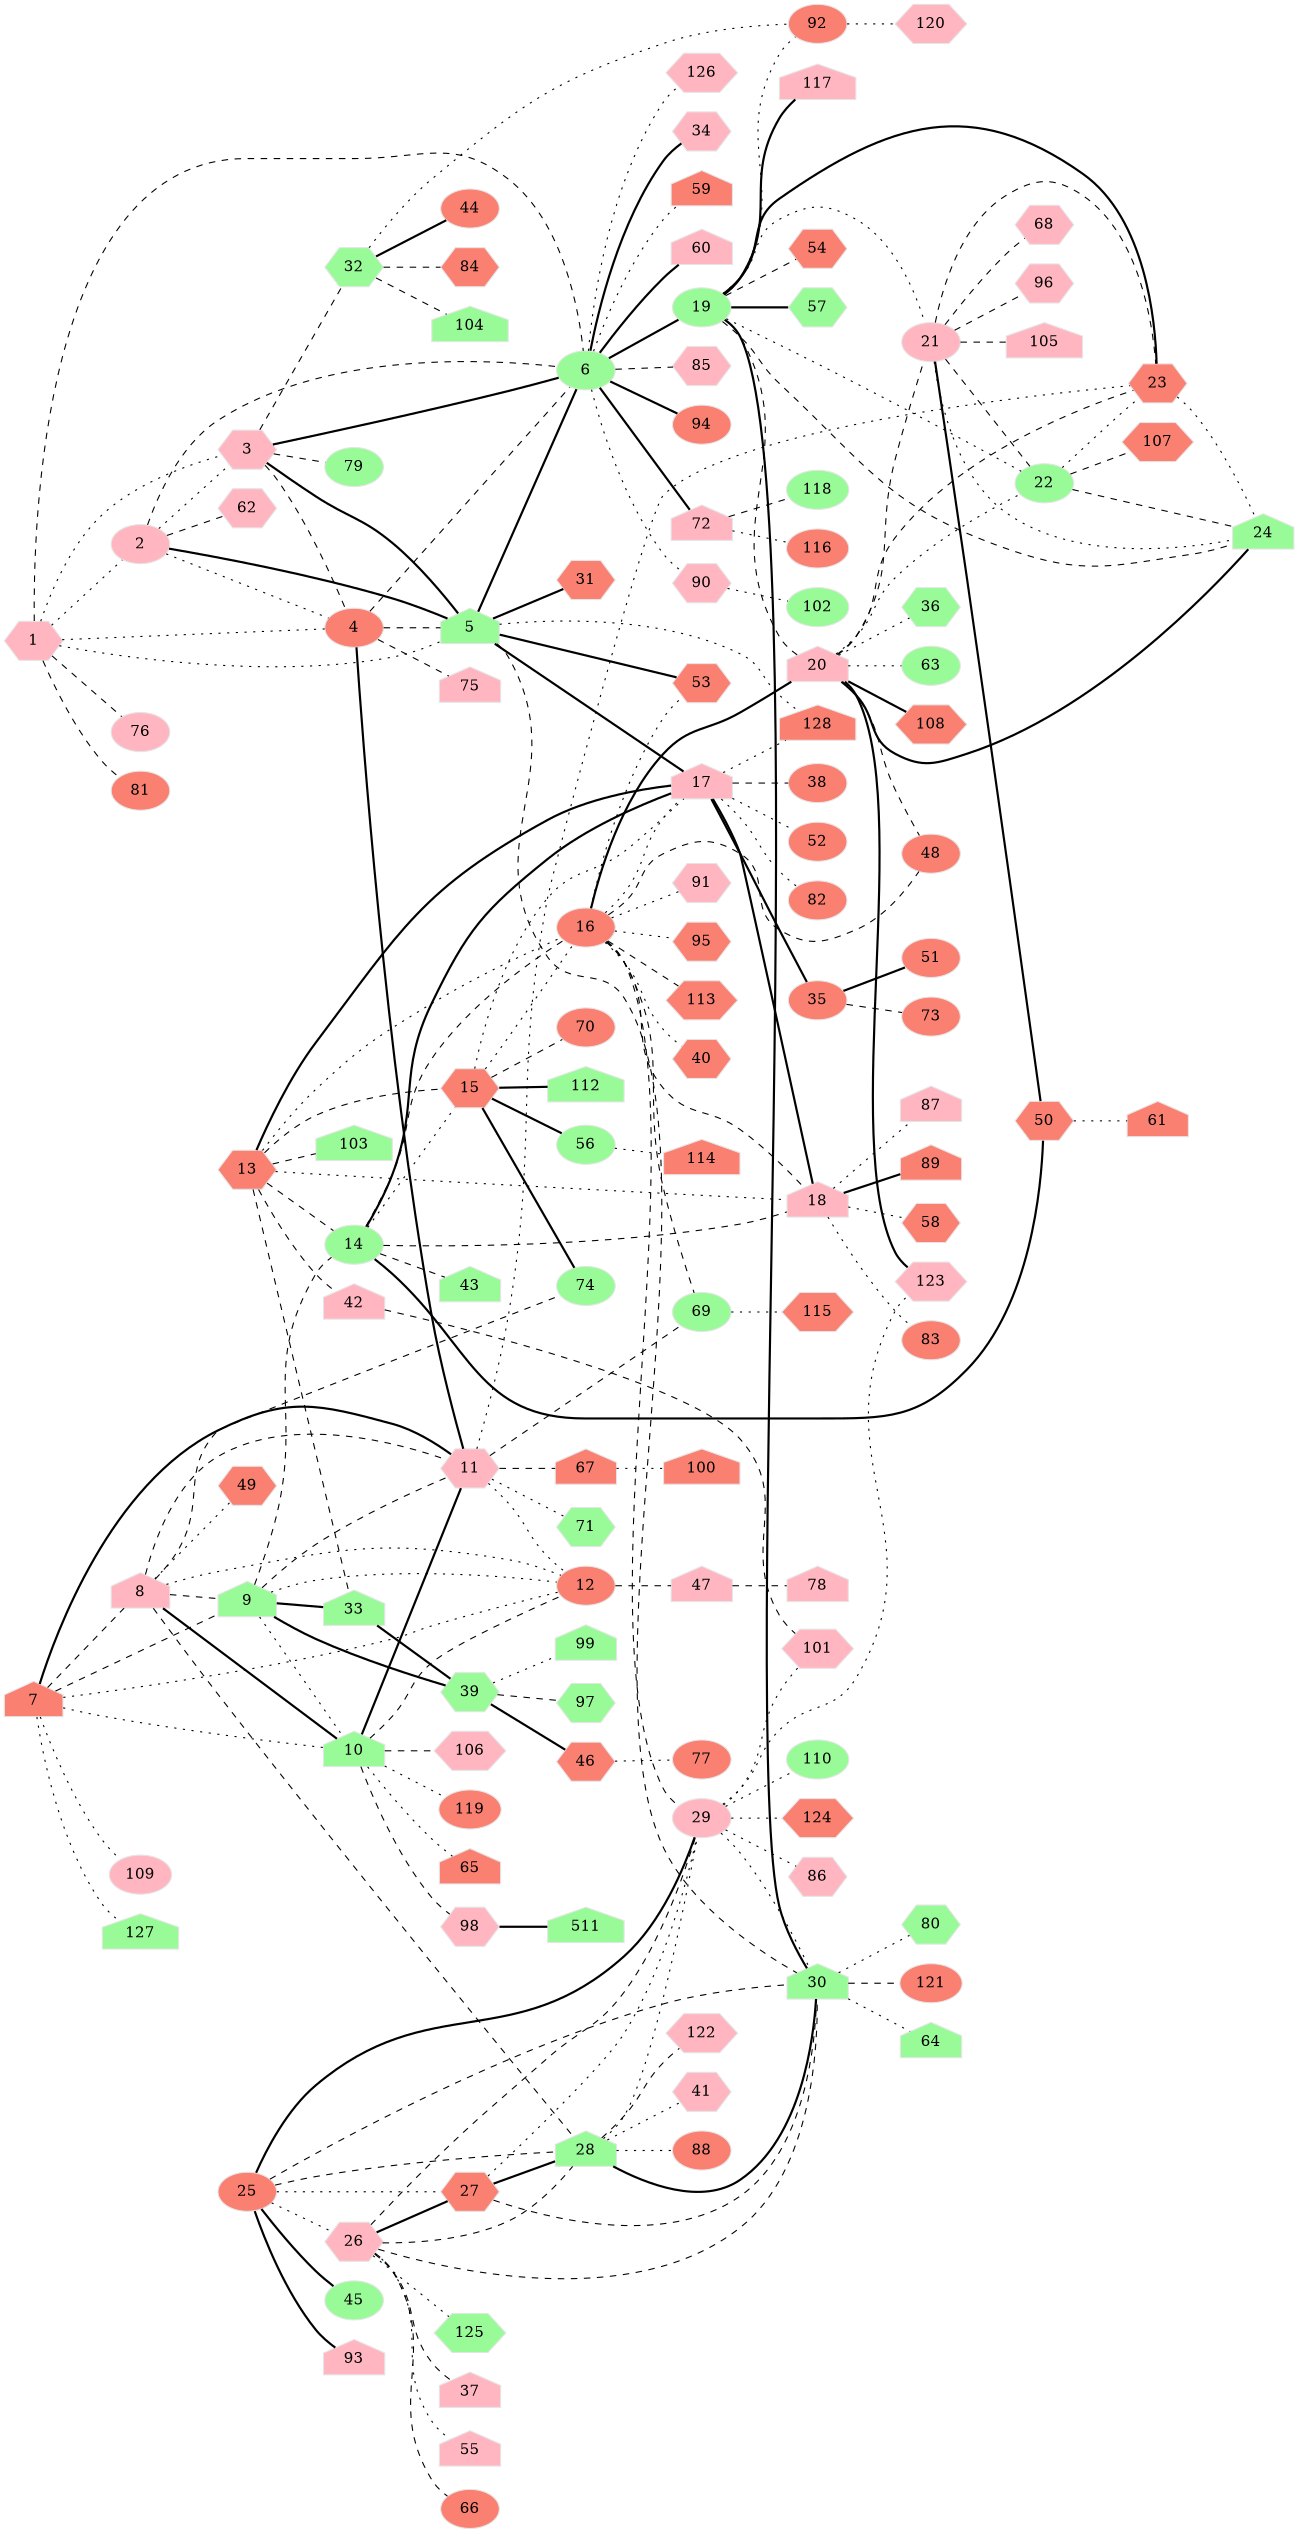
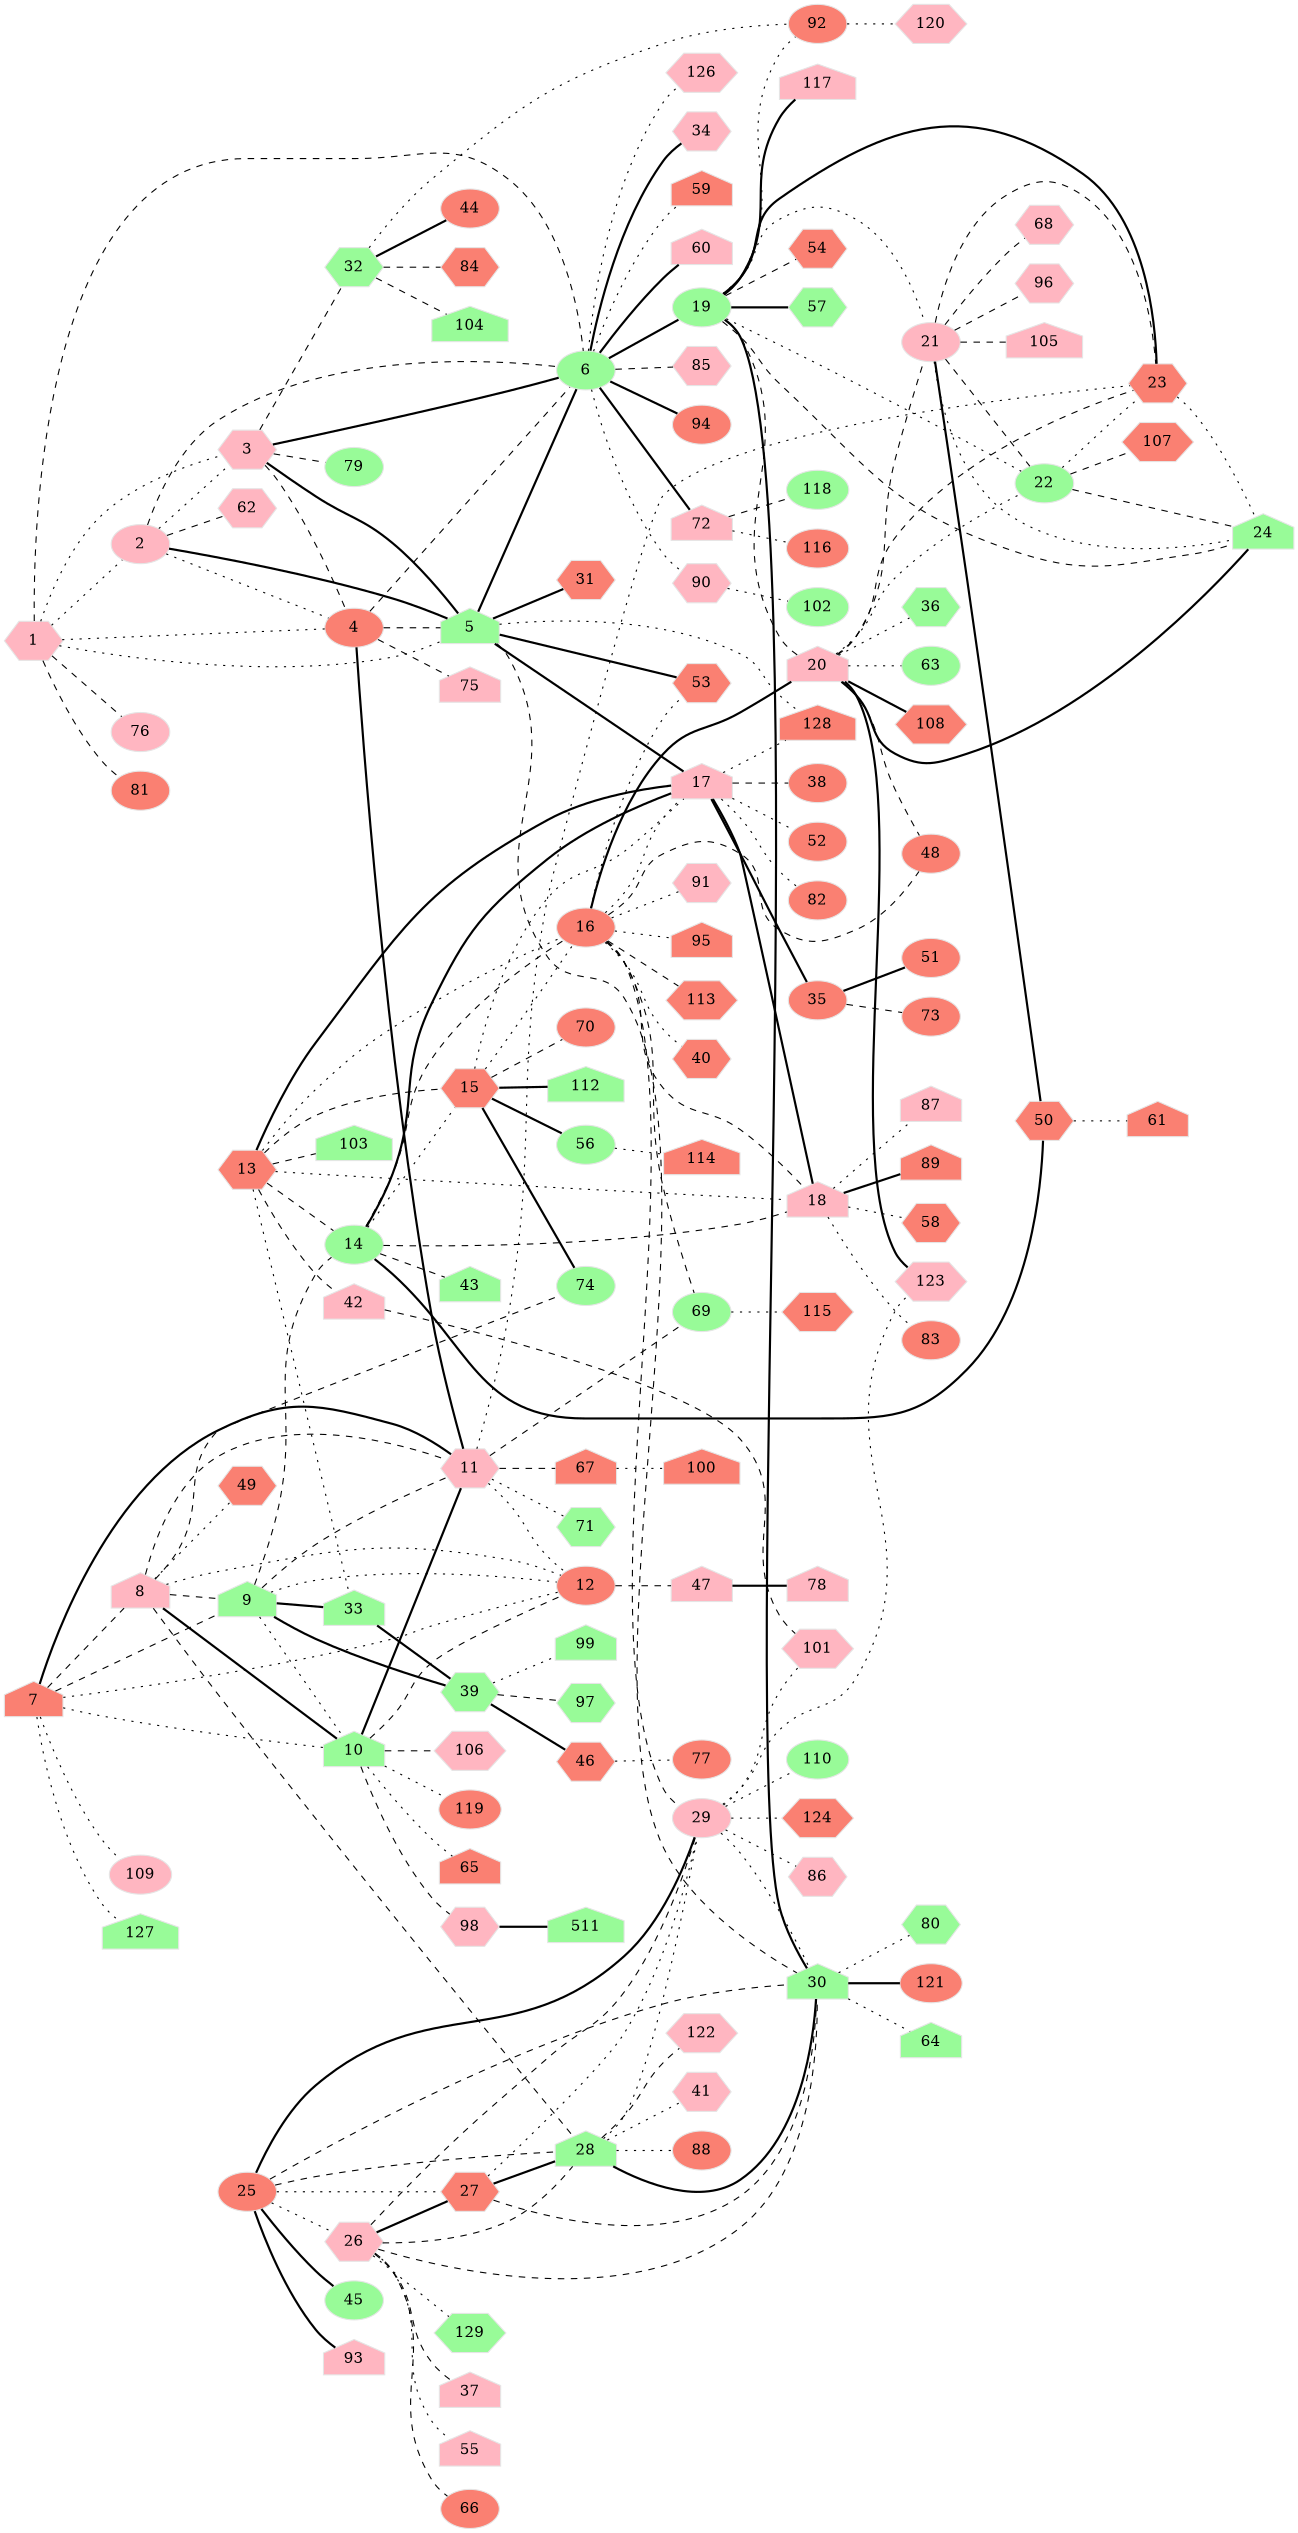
node "95": shape hexagon -> house
edge "13" -- "33": style dashed -> dotted
edge "47" -- "78": style dashed -> bold
edge "30" -- "121": style dashed -> bold
node "125": label "125" -> "129"
